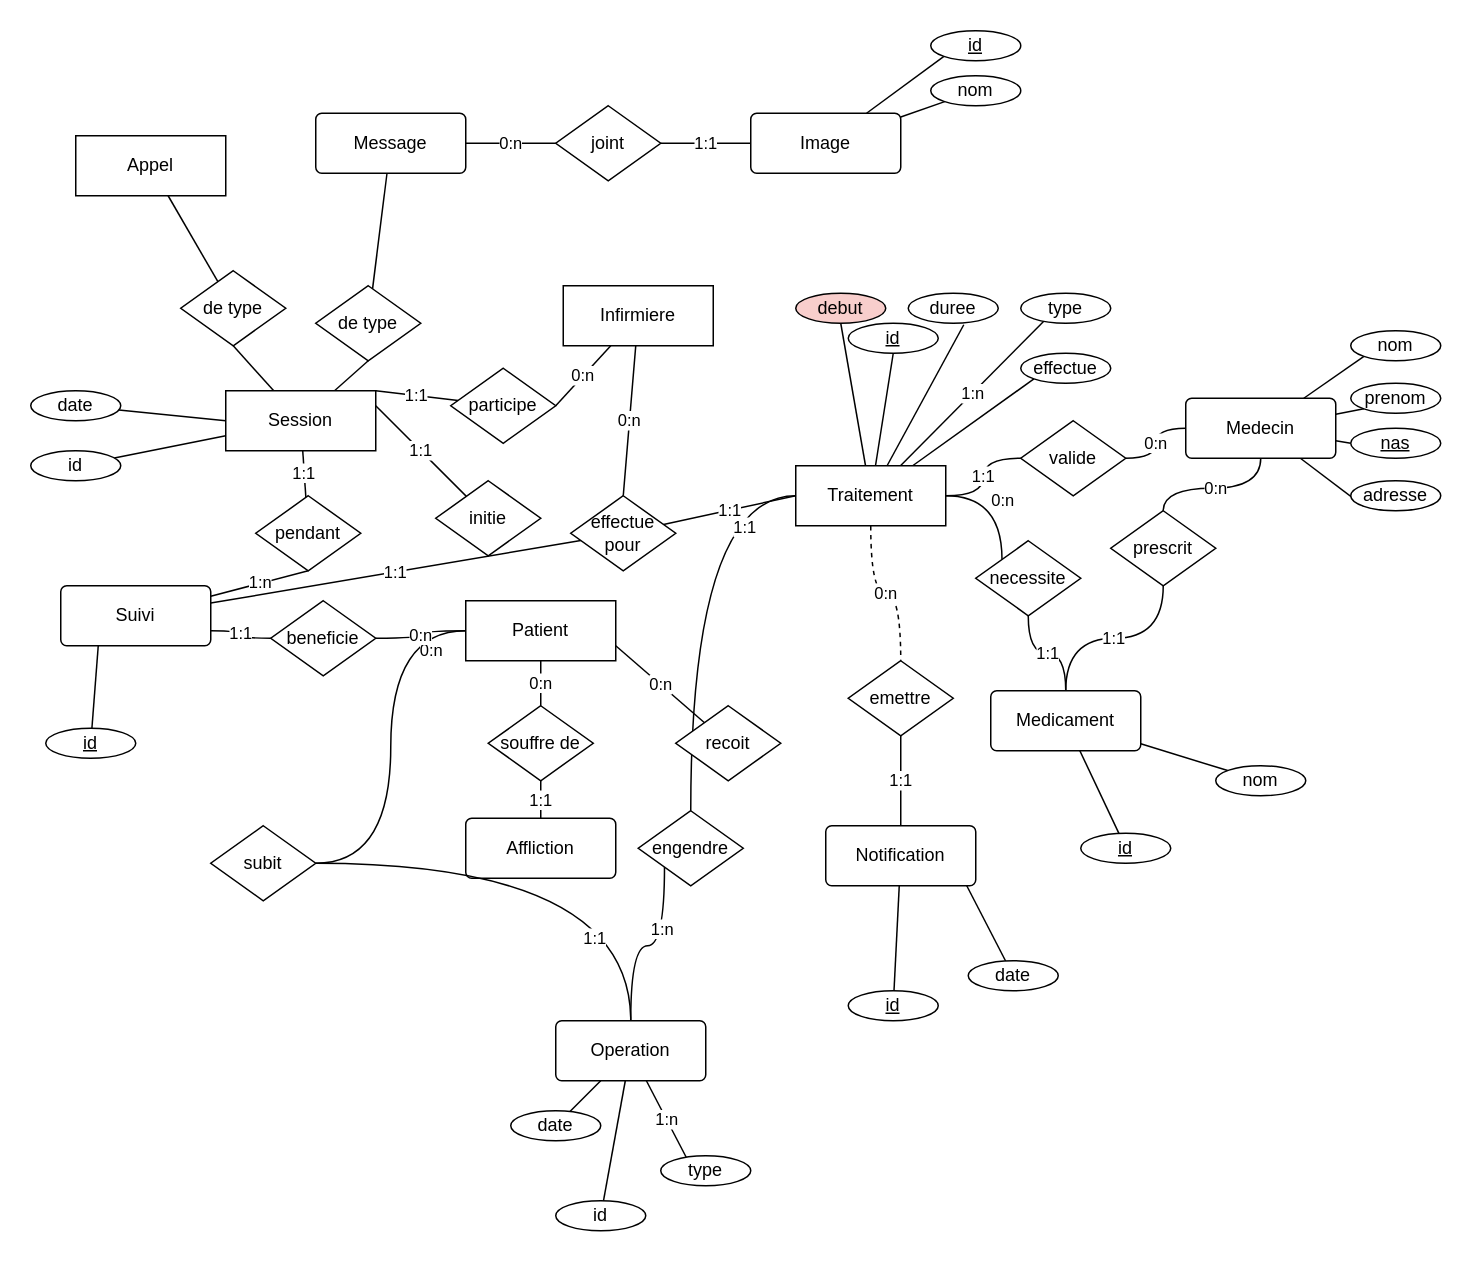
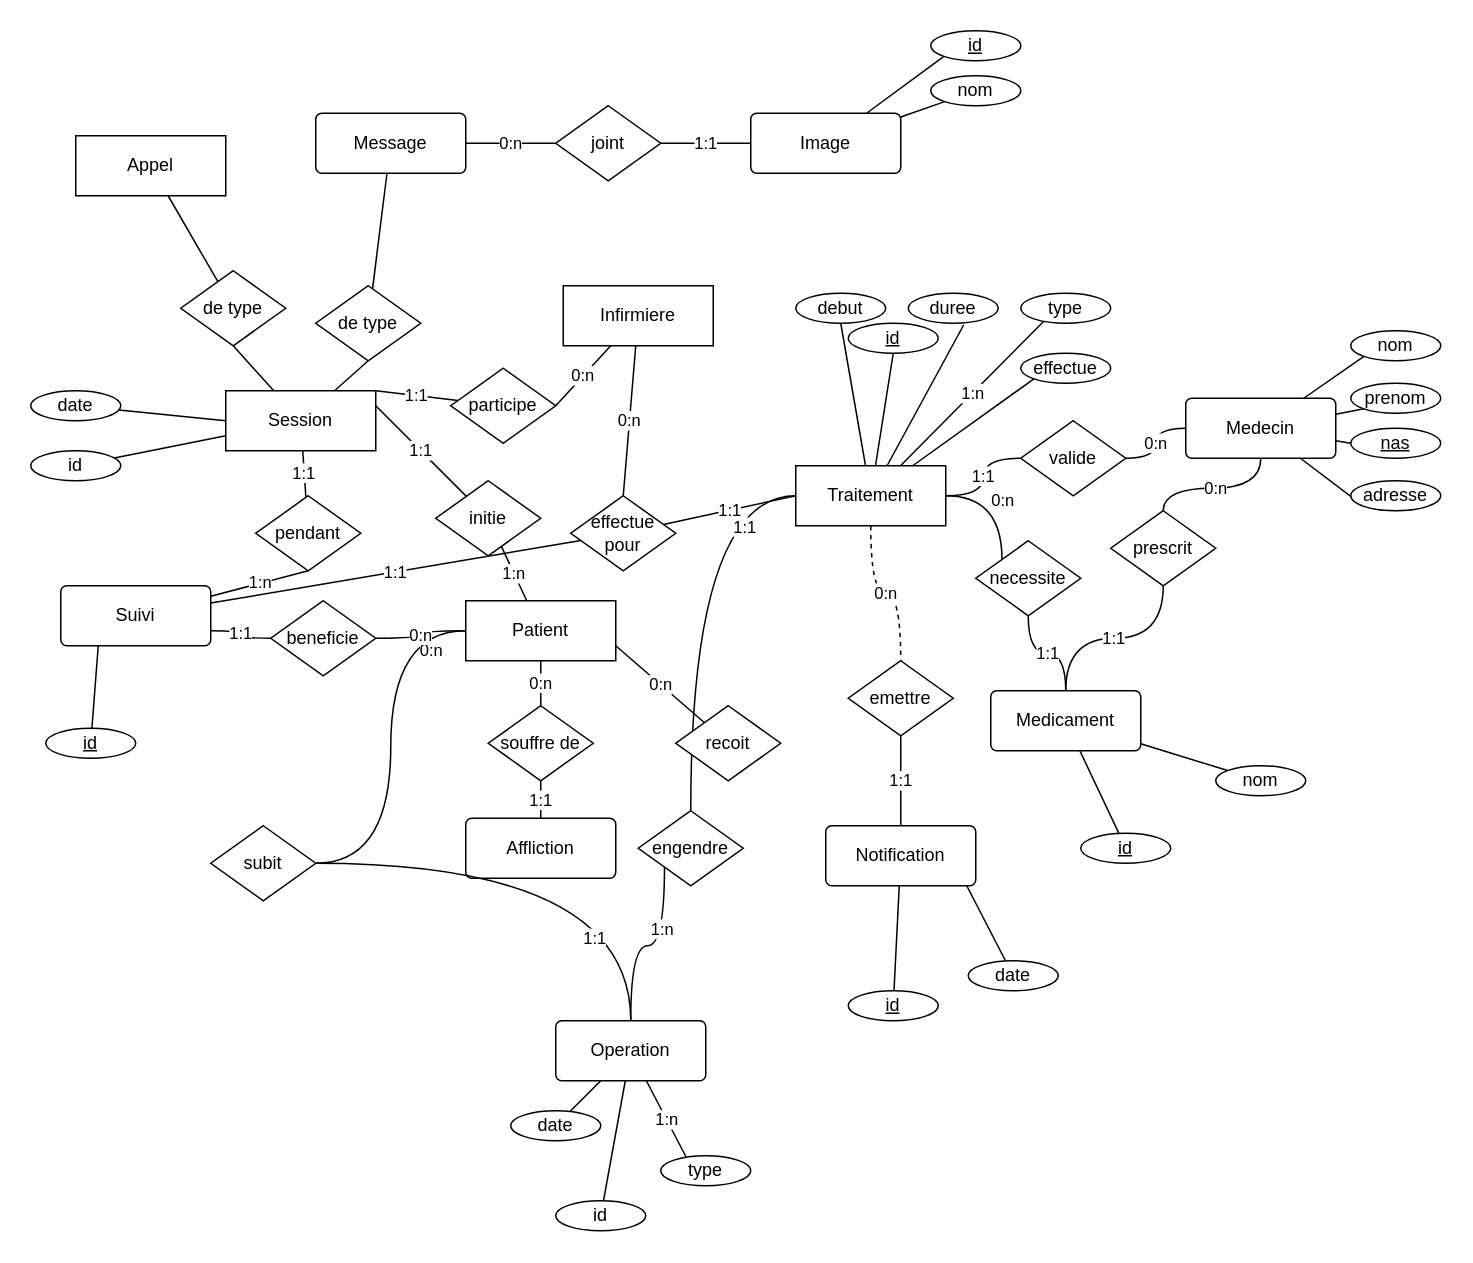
node "debut": fillcolor #f8cecc -> #ffffff
edge "initie" -- "Patient": added, label "1:n"
